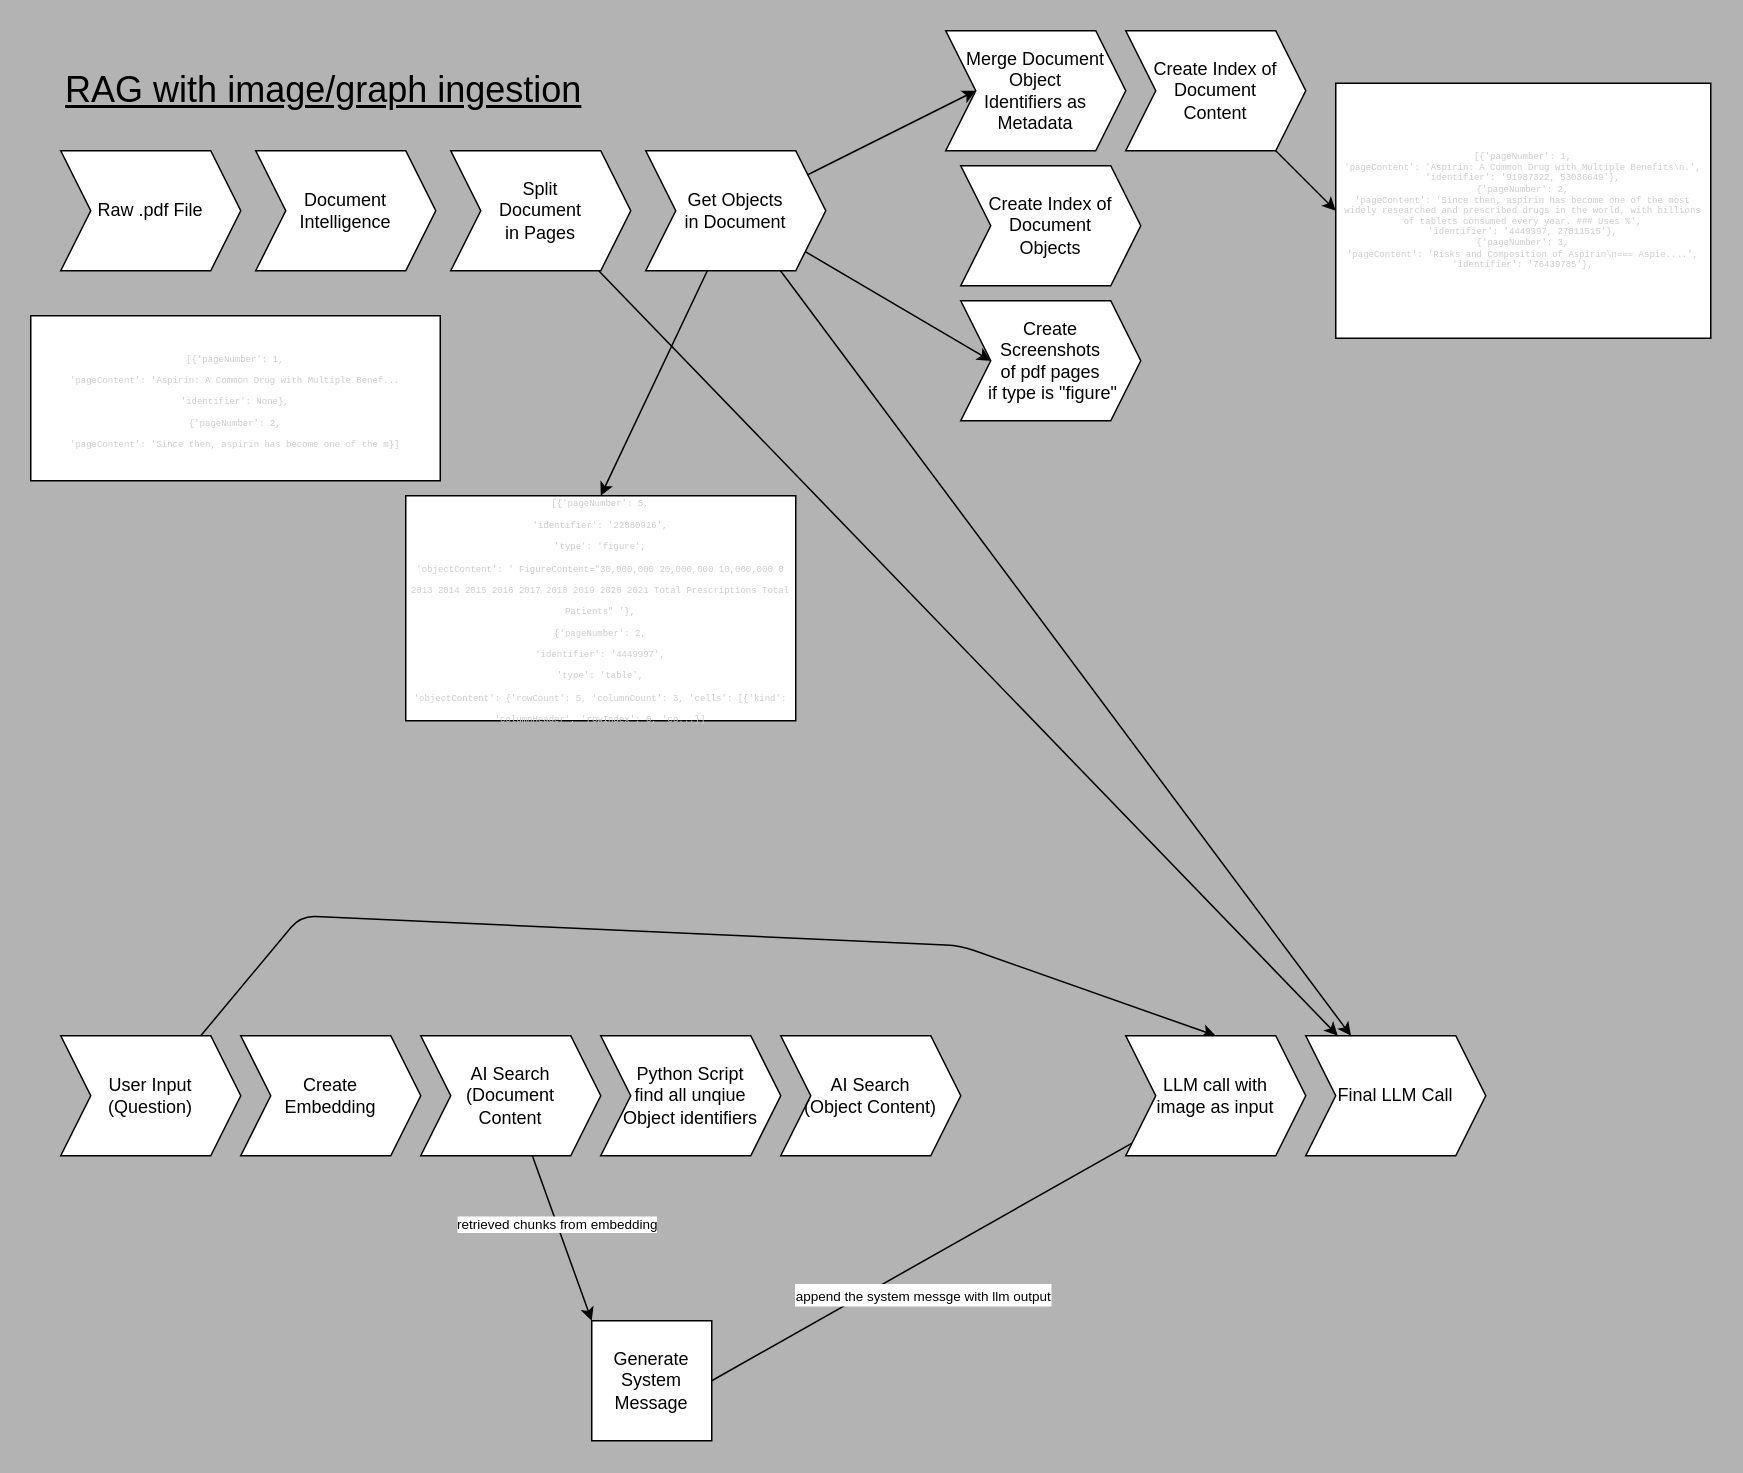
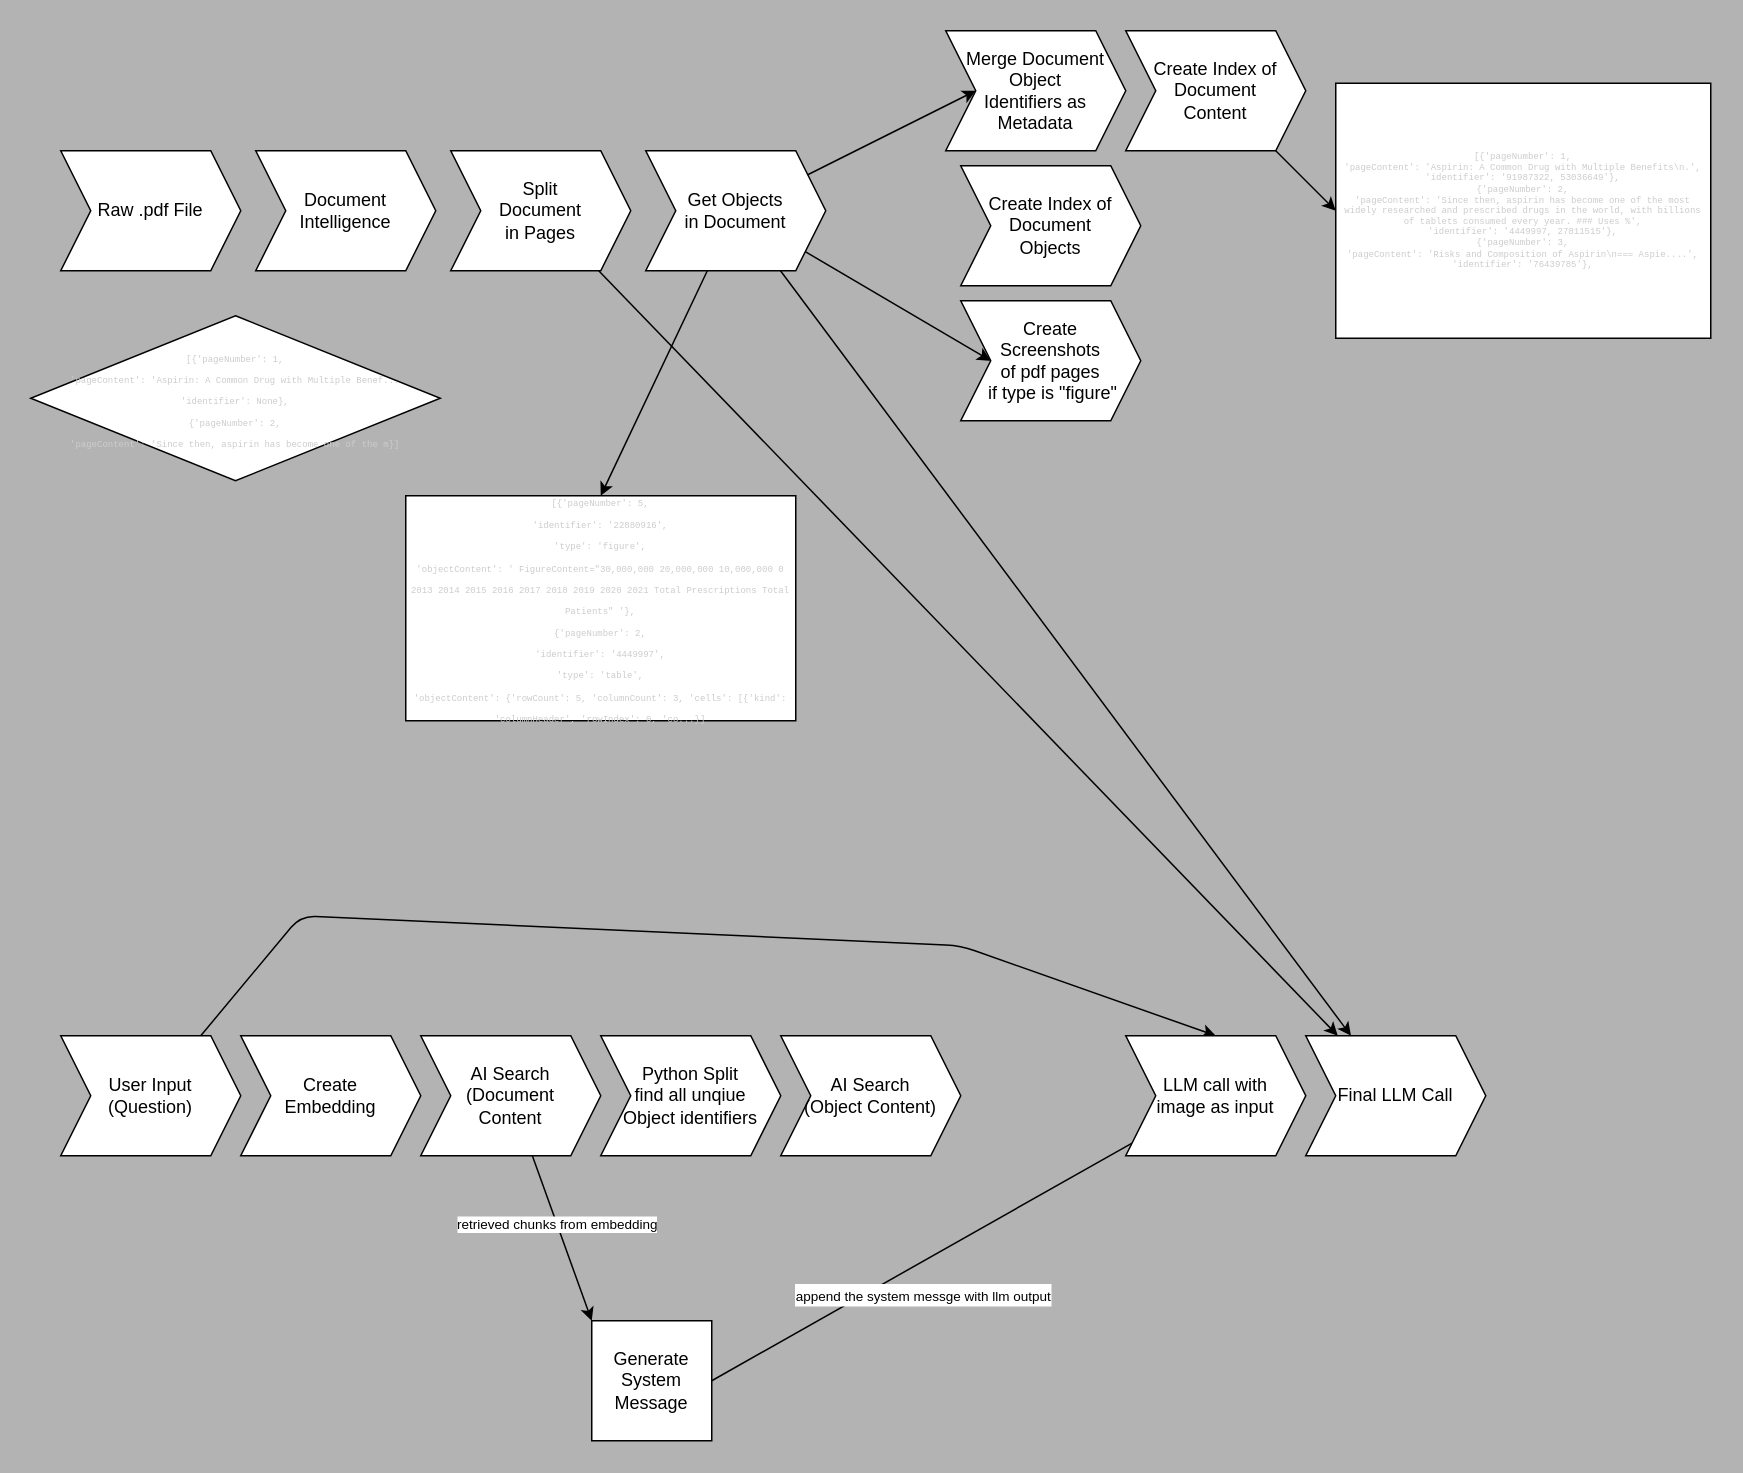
node "RAG with image/graph ingestion": removed
node "[{'pageNumber': 1, 'pageContent': 'Aspirin: A Common Drug with Multiple Benef... 'identifier': None}, {'pageNumber': 2, 'pageContent': 'Since then, aspirin has become one of the m}]": shape rectangle -> diamond
node "Python Script find all unqiue Object identifiers": label "Python Script find all unqiue Object identifiers" -> "Python Split find all unqiue Object identifiers"
